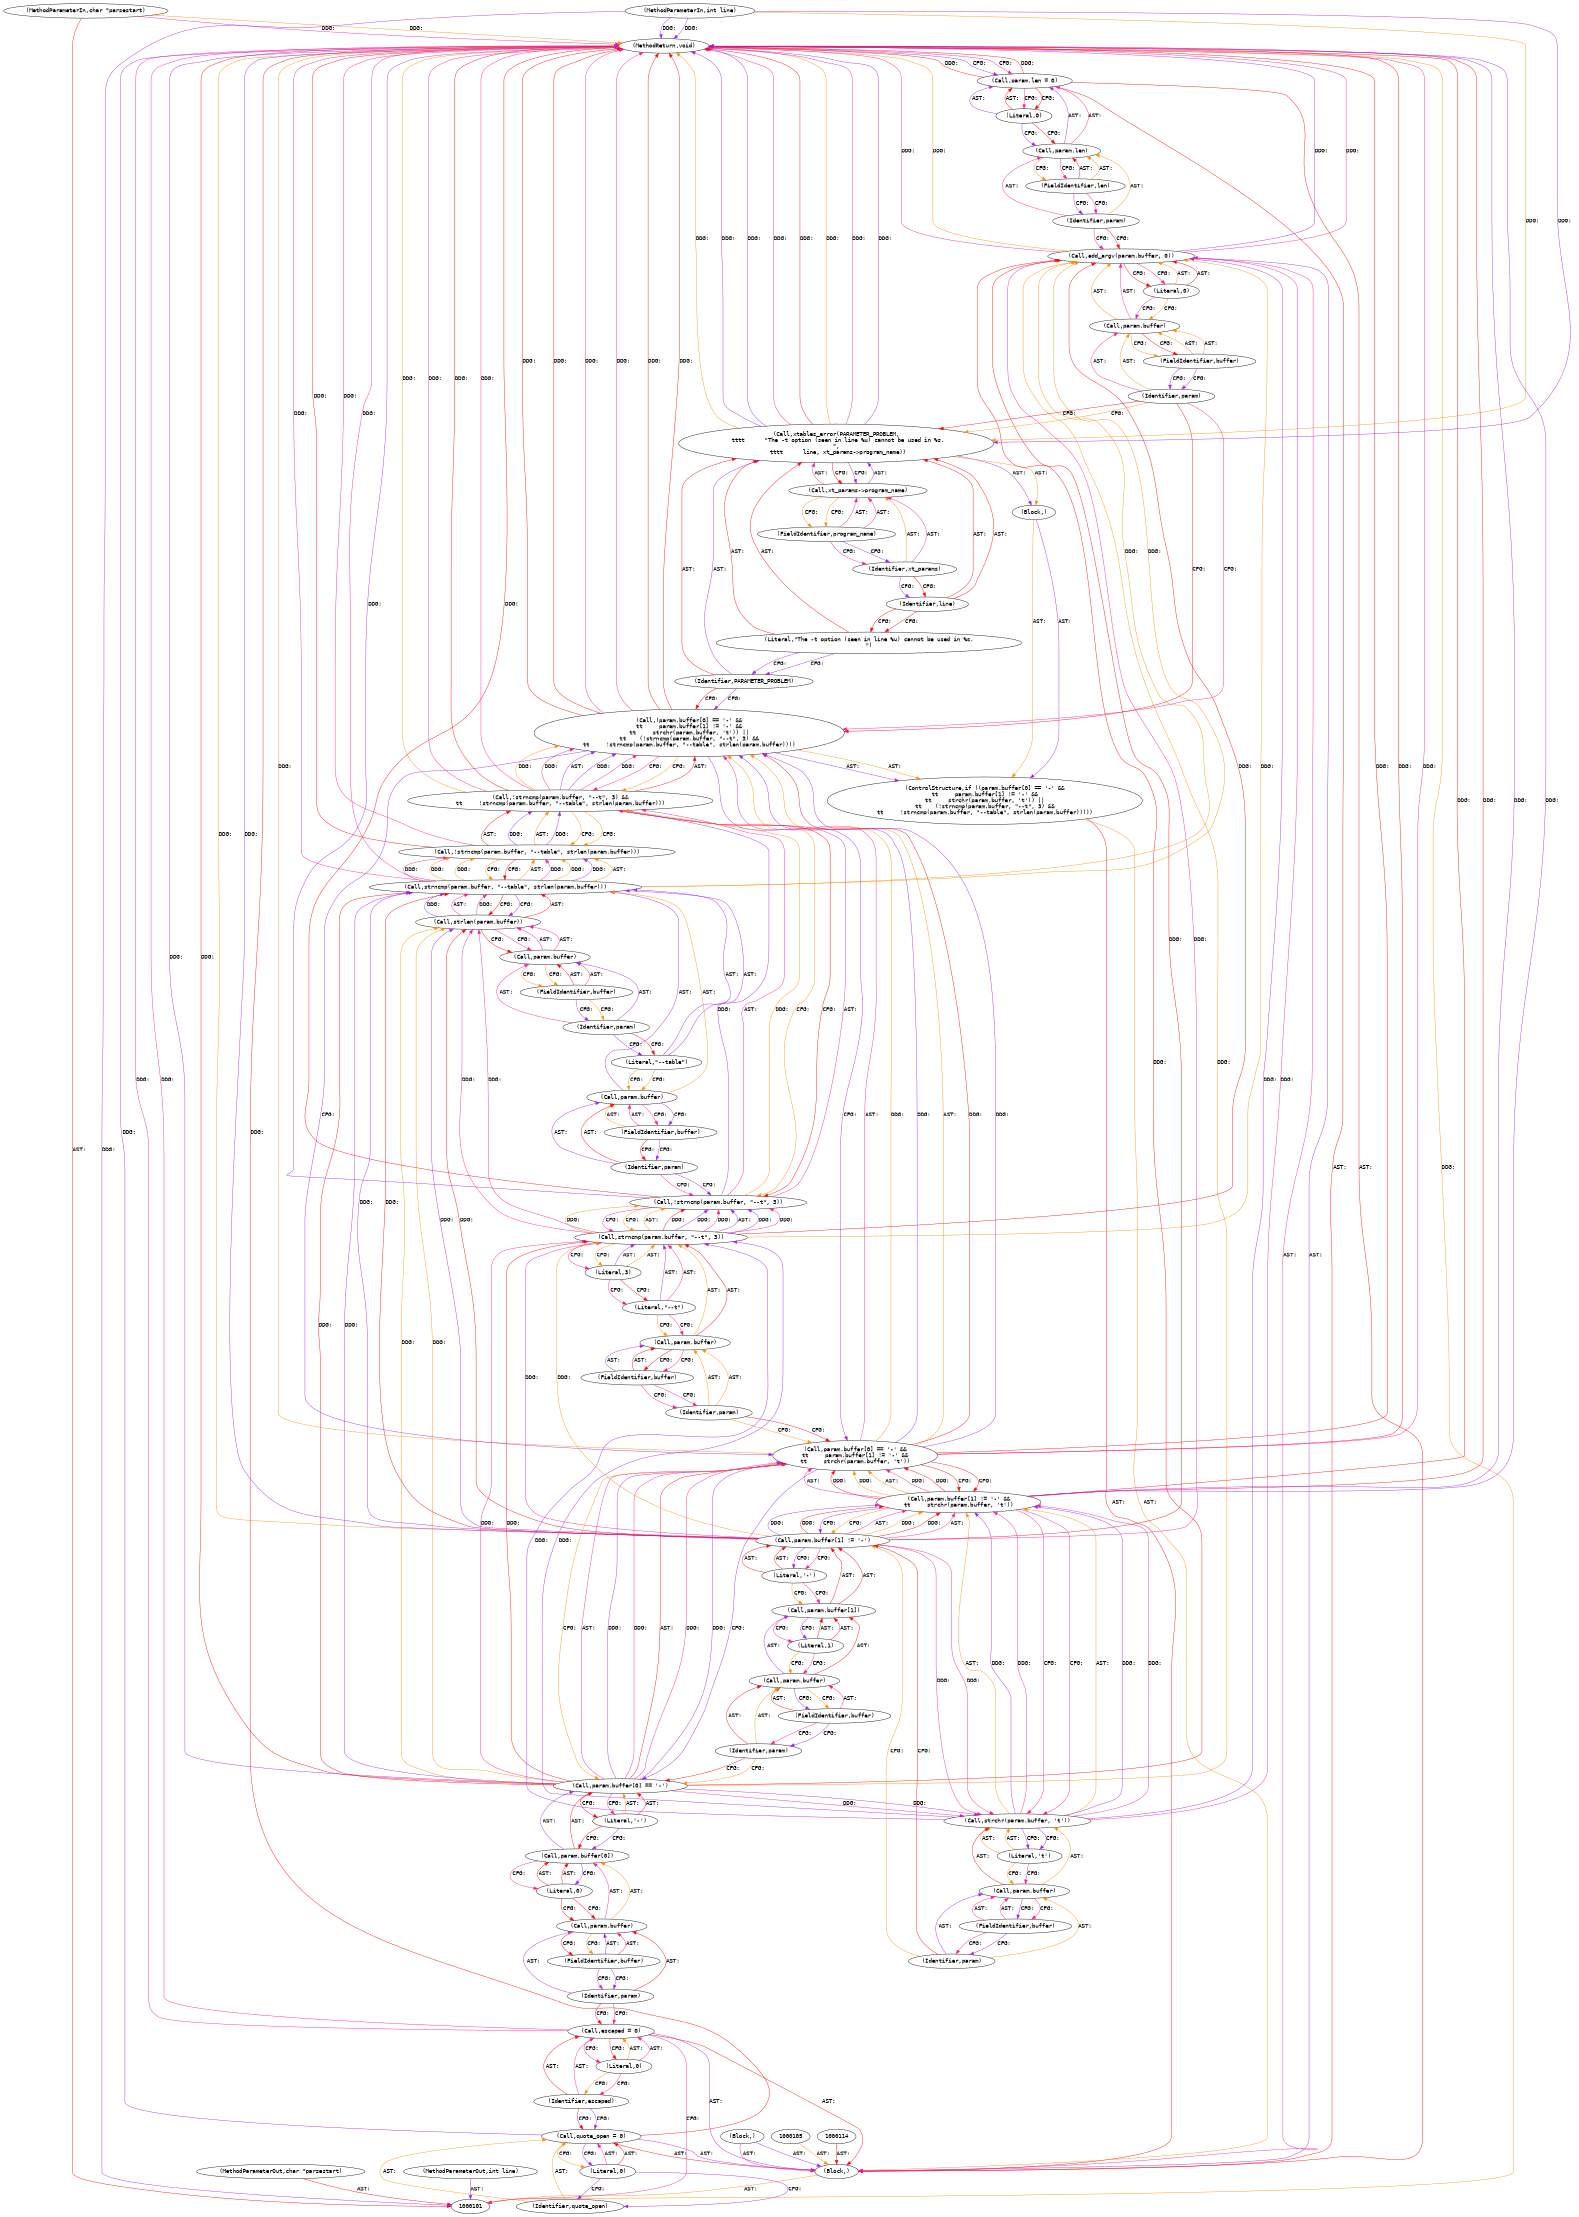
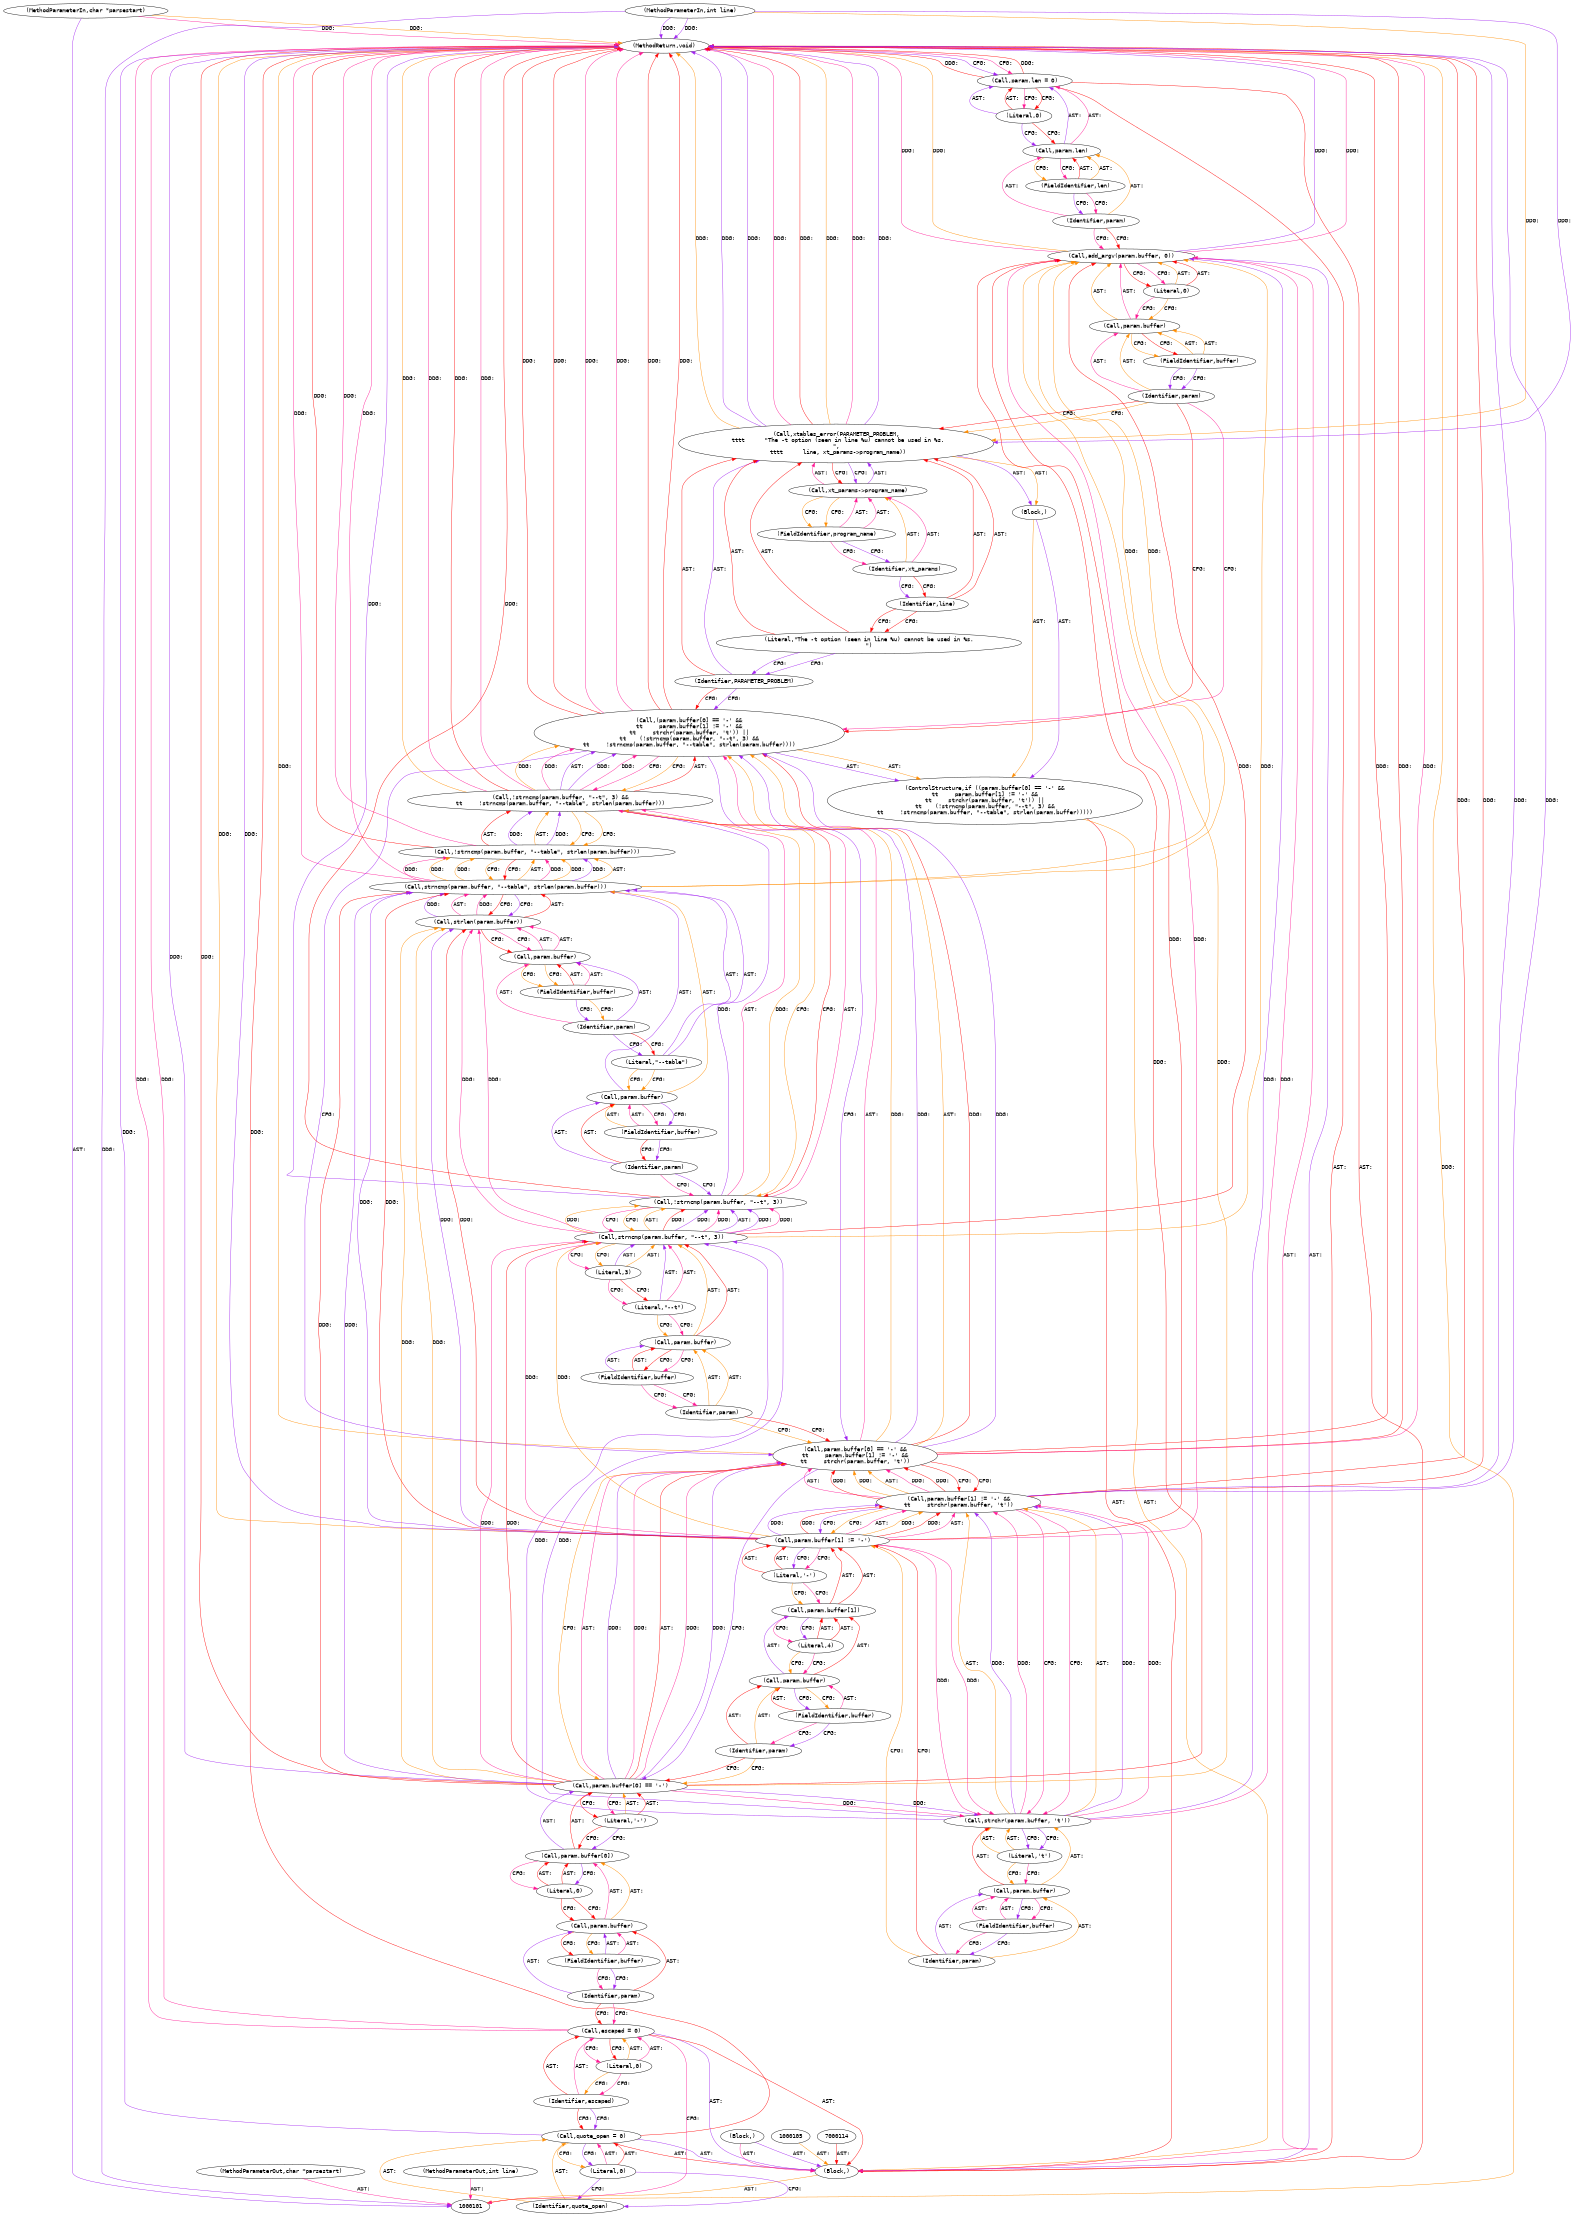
edge "(MethodParameterIn,char *parsestart)" -> "1000101": color red -> purple
node "(Literal,1)": label "(Literal,1)" -> "(Literal,4)"
node "1000114": label "1000114" -> "7000114"
edge "(MethodParameterOut,int line)" -> "1000101": color purple -> deeppink
edge "(MethodParameterOut,char *parsestart)" -> "1000101": color red -> deeppink
